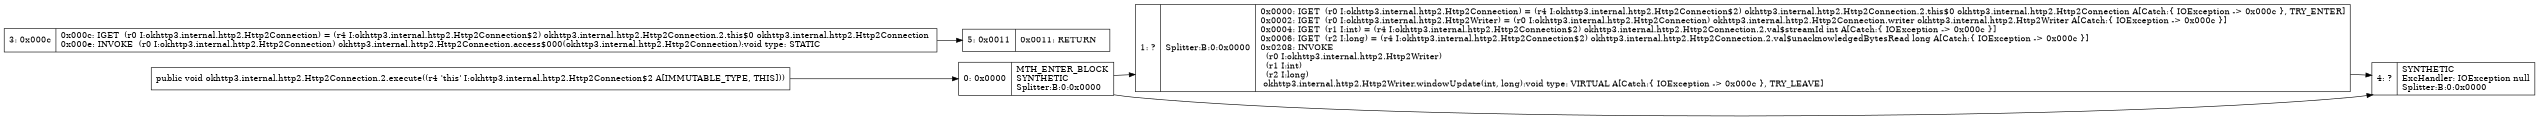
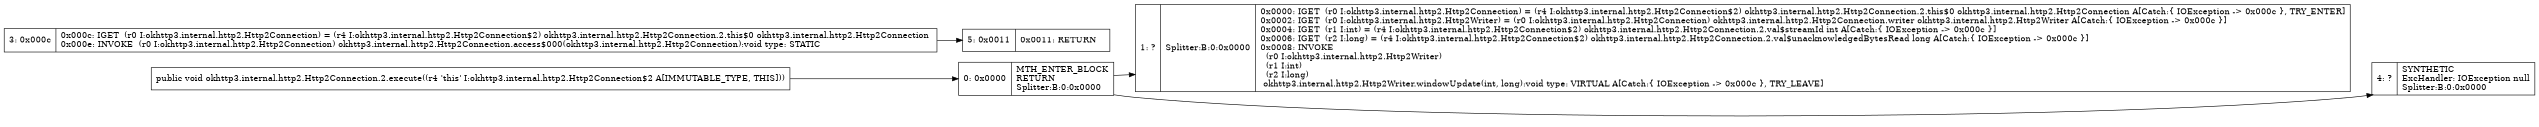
node "1: ?": text "0x0208: INVOKE" -> "0x0008: INVOKE"
edge "1: ?" -> "4: ?": removed
node "0: 0x0000": text "SYNTHETIC" -> "RETURN"
